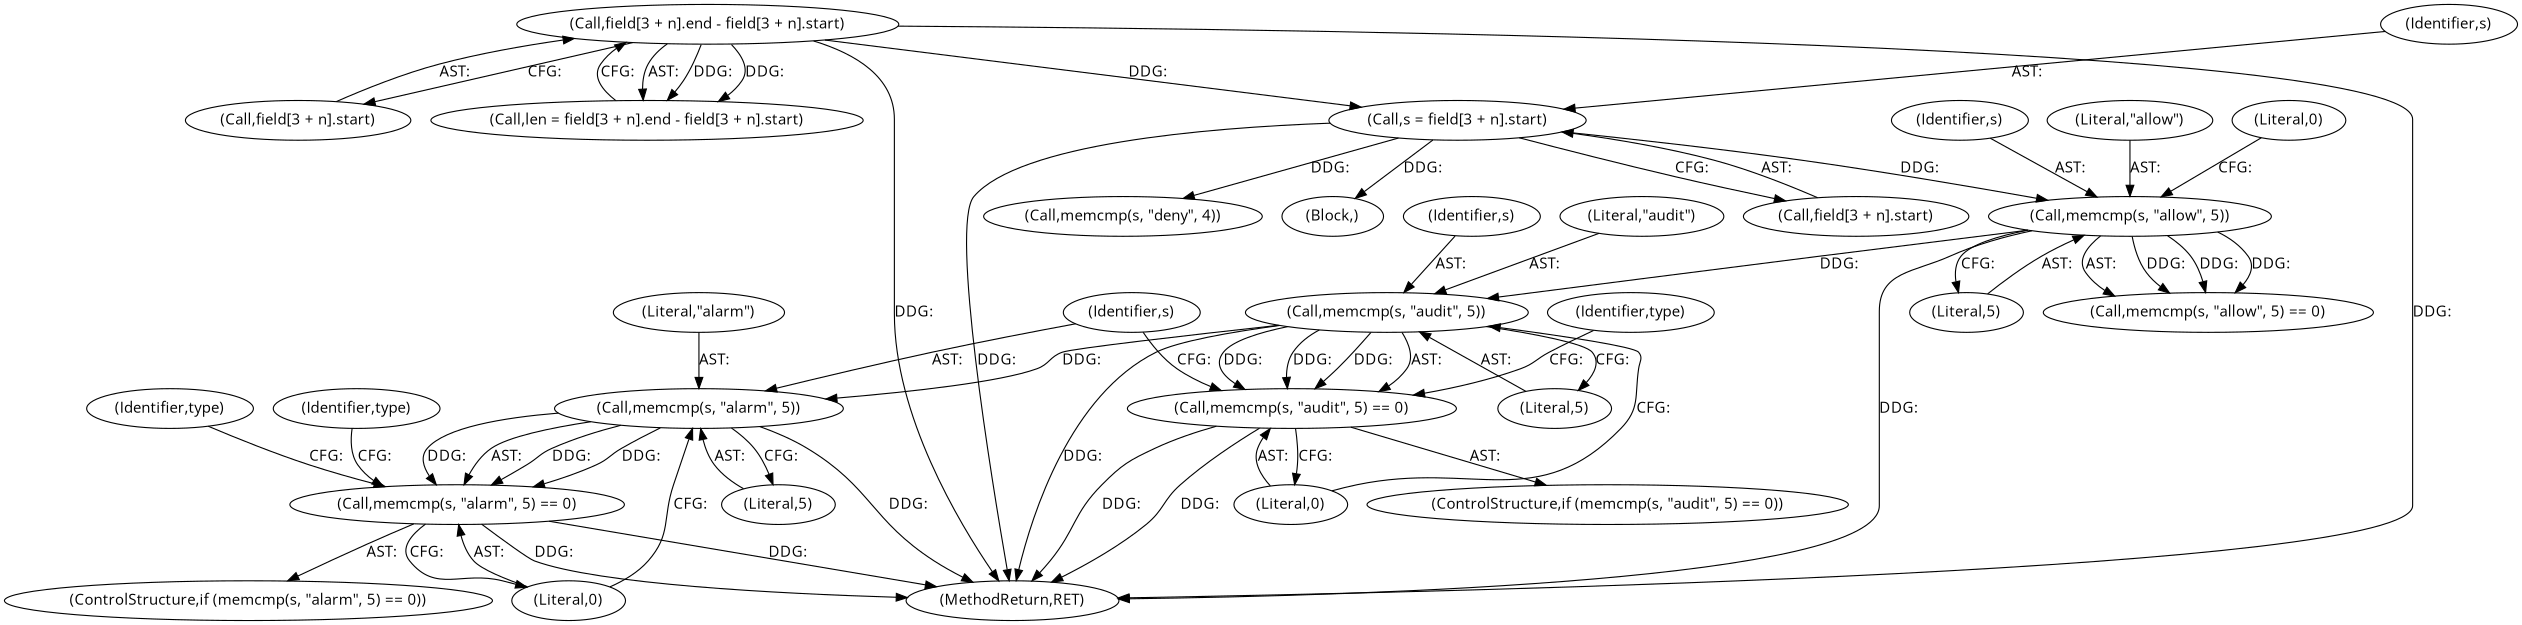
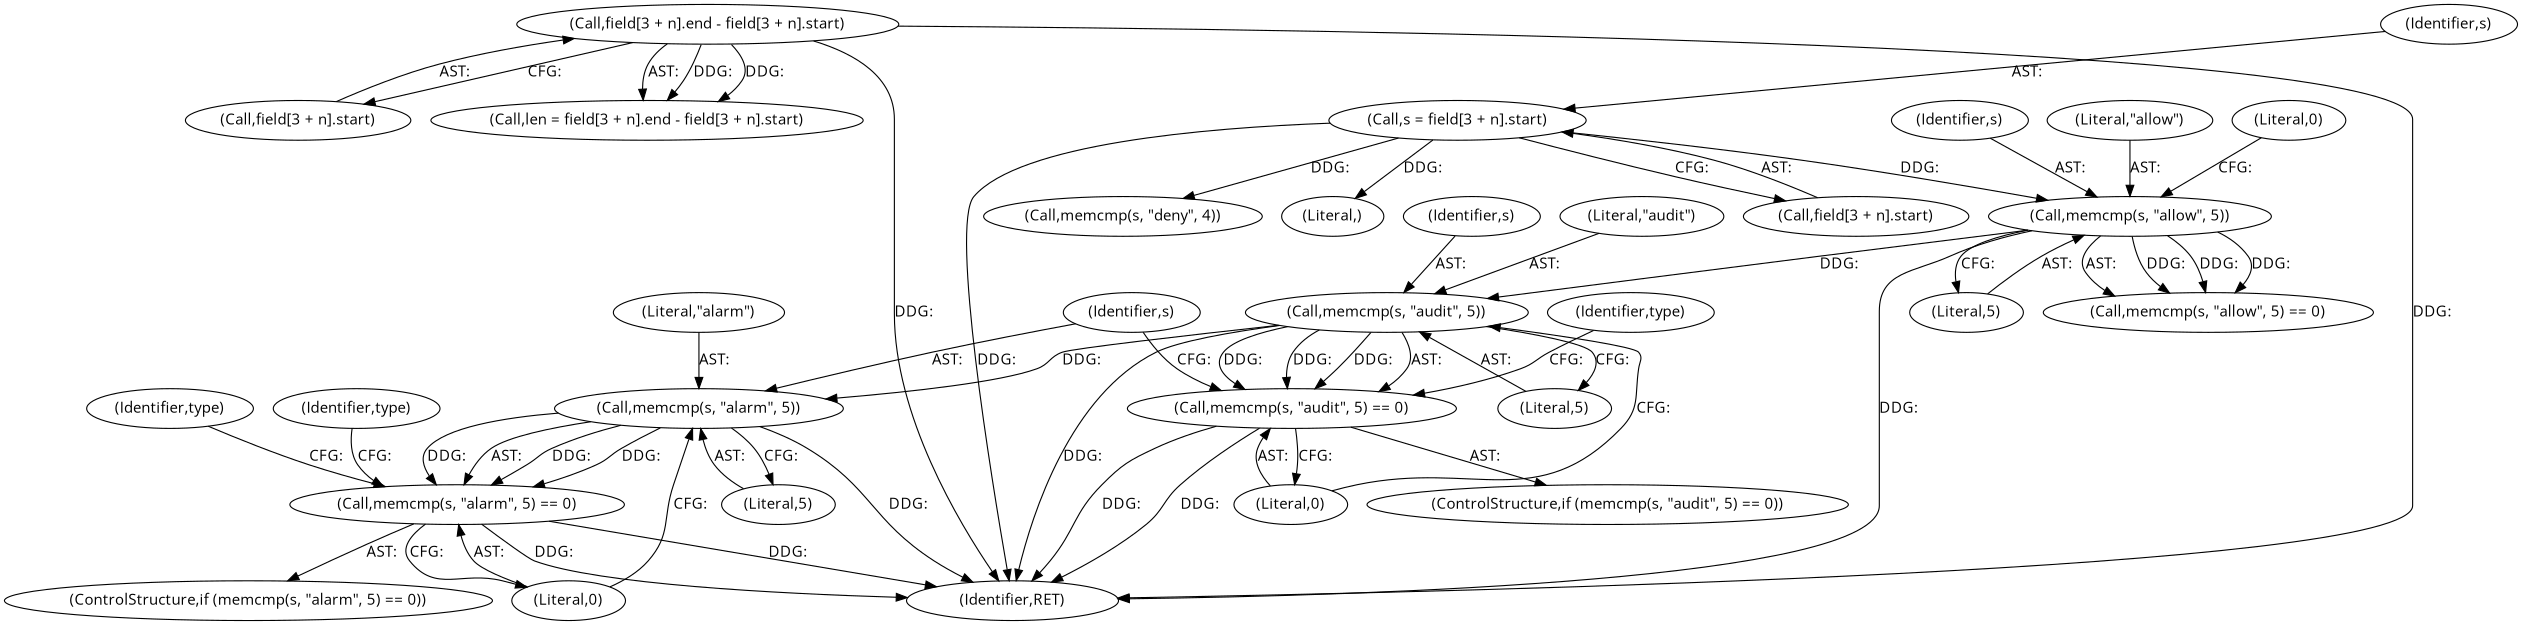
edge "(Call,field[3 + n].end - field[3 + n].start)" -> "(Call,s = field[3 + n].start)": removed, label "DDG:"
edge "(Call,len = field[3 + n].end - field[3 + n].start)" -> "(Call,field[3 + n].end - field[3 + n].start)": removed, label "CFG:"
node "(Block,)": label "(Block,)" -> "(Literal,)"
node "(MethodReturn,RET)": label "(MethodReturn,RET)" -> "(Identifier,RET)"
